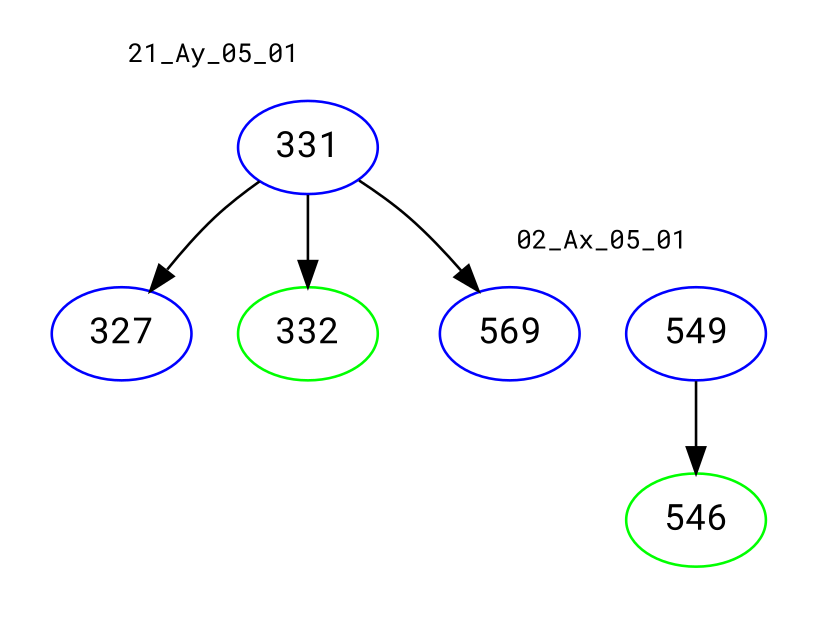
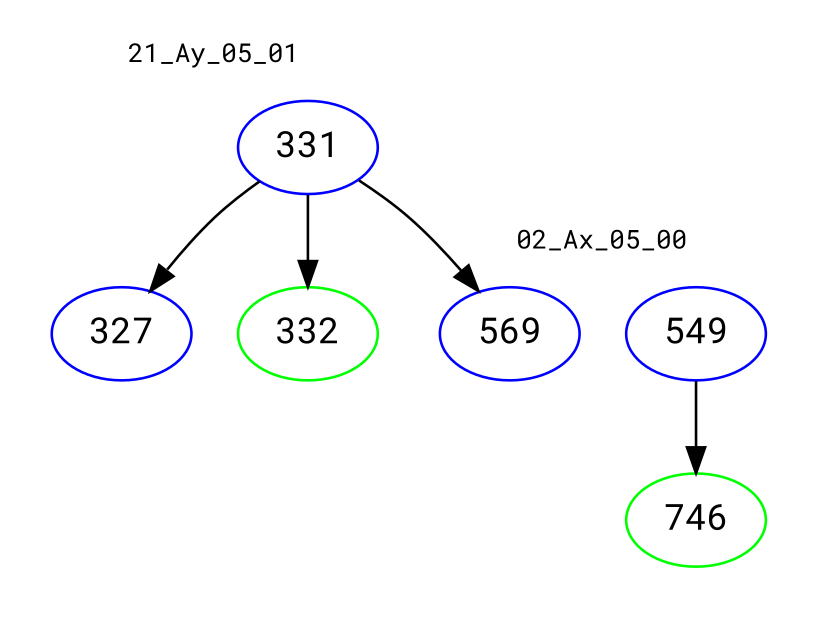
cluster "02_Ax_05_01": label "02_Ax_05_01" -> "02_Ax_05_00"
node "546": label "546" -> "746"
